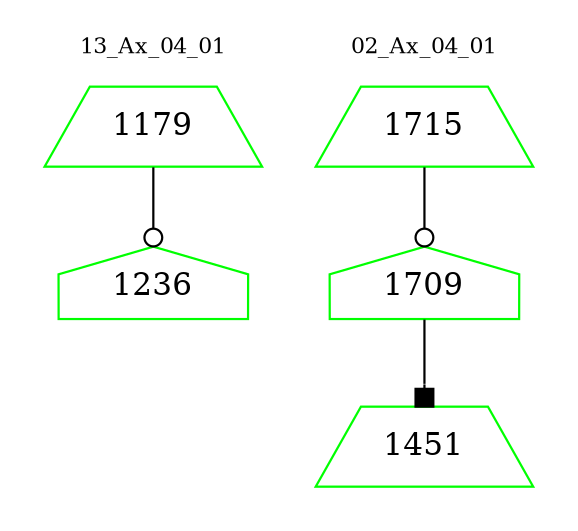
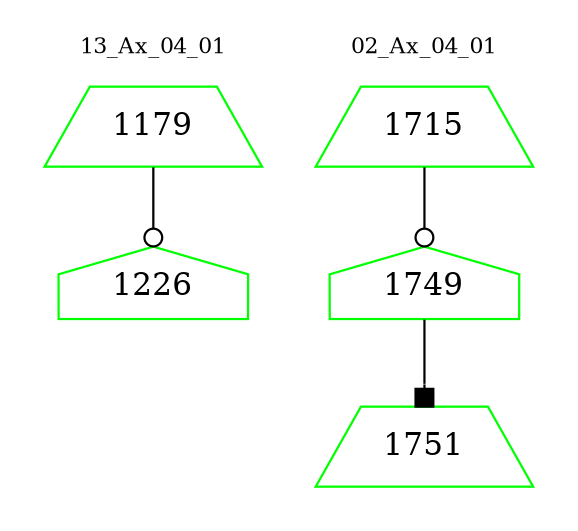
node "1236": label "1236" -> "1226"
node "1709": label "1709" -> "1749"
node "1451": label "1451" -> "1751"
